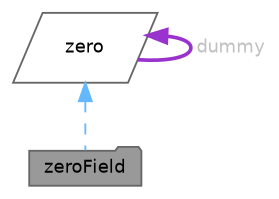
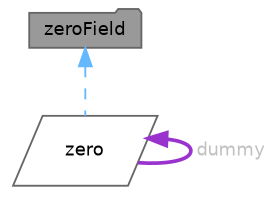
edge "zeroField" -> "zero": reversed
